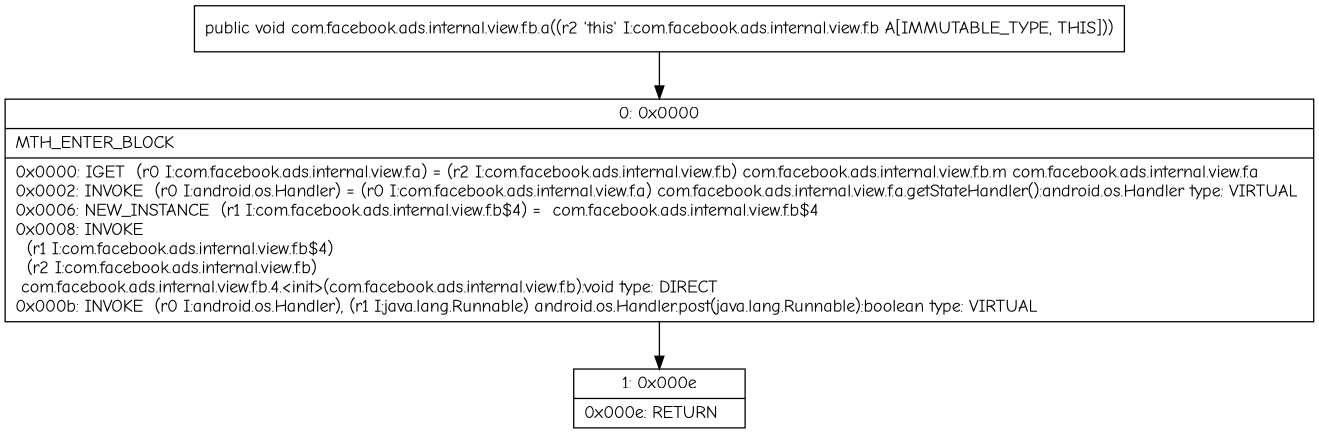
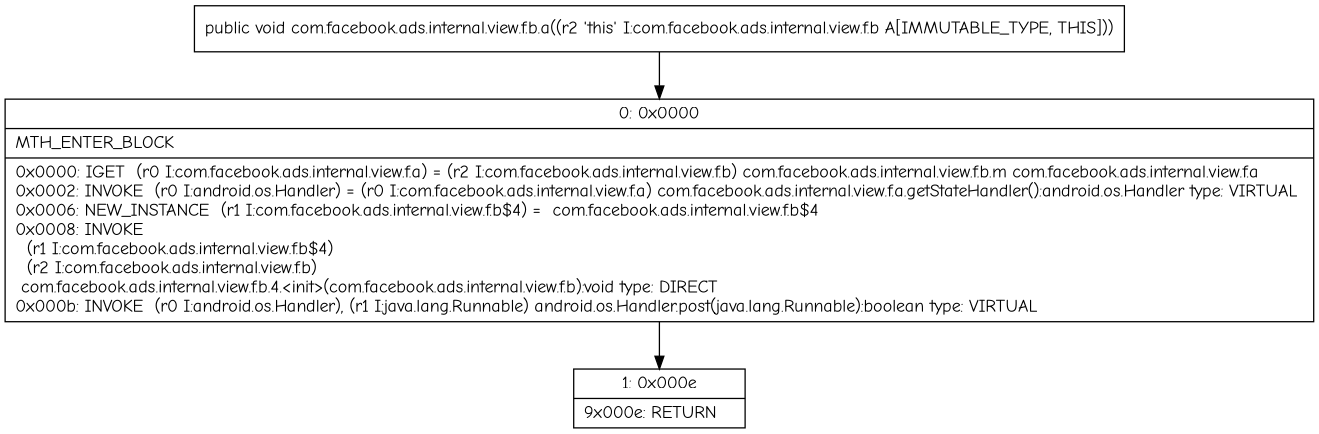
node "1: 0x000e": text "0x000e: RETURN" -> "9x000e: RETURN"
